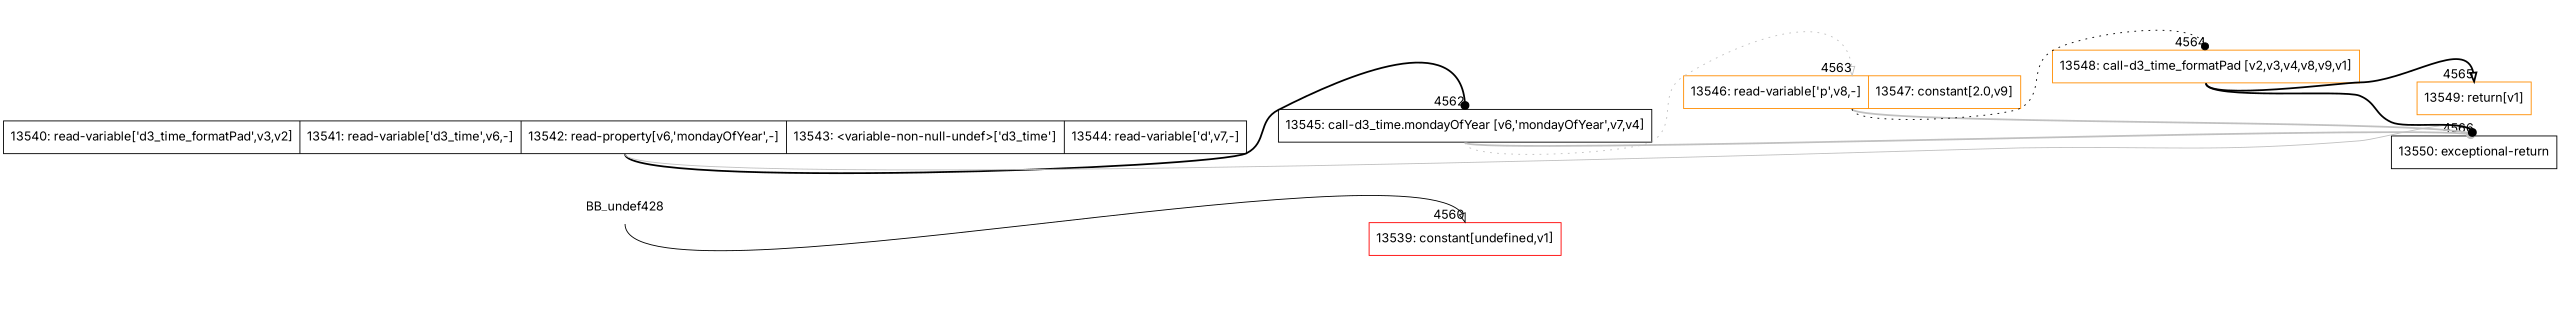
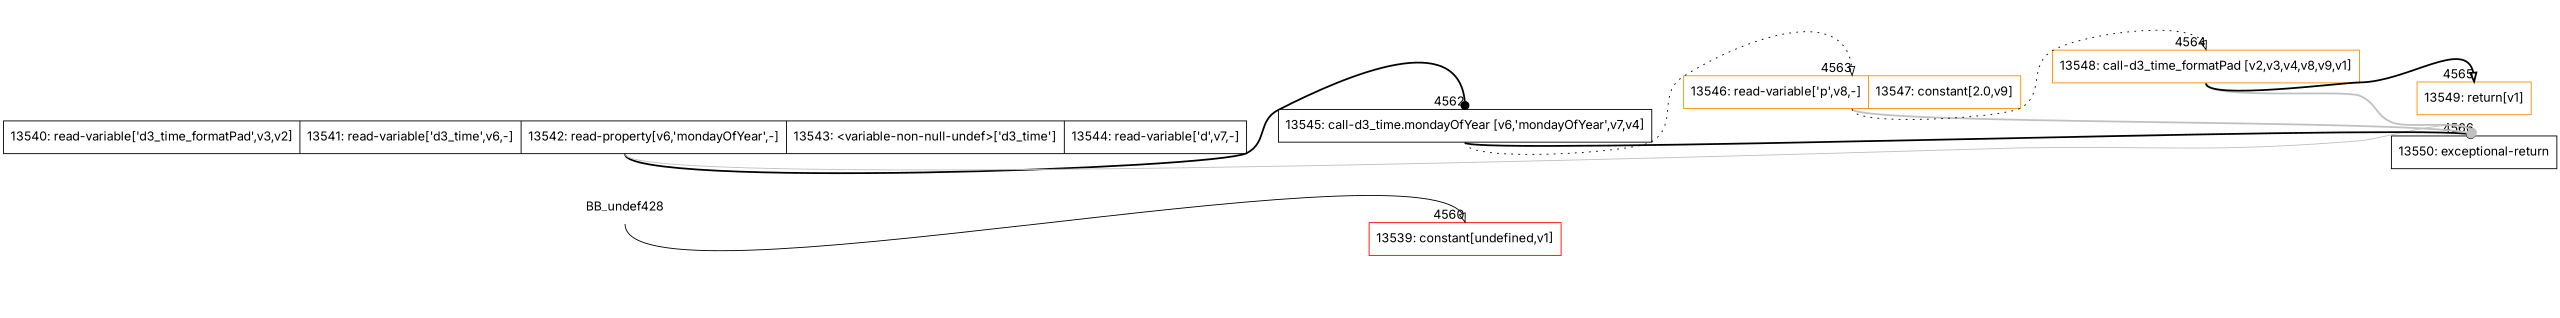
edge "13546: read-variable['p',v8,-]" -> "13548: call-d3_time_formatPad [v2,v3,v4,v8,v9,v1]": arrowhead dot -> onormal
edge "13548: call-d3_time_formatPad [v2,v3,v4,v8,v9,v1]" -> "13550: exceptional-return": color black -> gray
edge "13545: call-d3_time.mondayOfYear [v6,'mondayOfYear',v7,v4]" -> "13546: read-variable['p',v8,-]": color gray -> black
edge "13545: call-d3_time.mondayOfYear [v6,'mondayOfYear',v7,v4]" -> "13550: exceptional-return": color gray -> black
